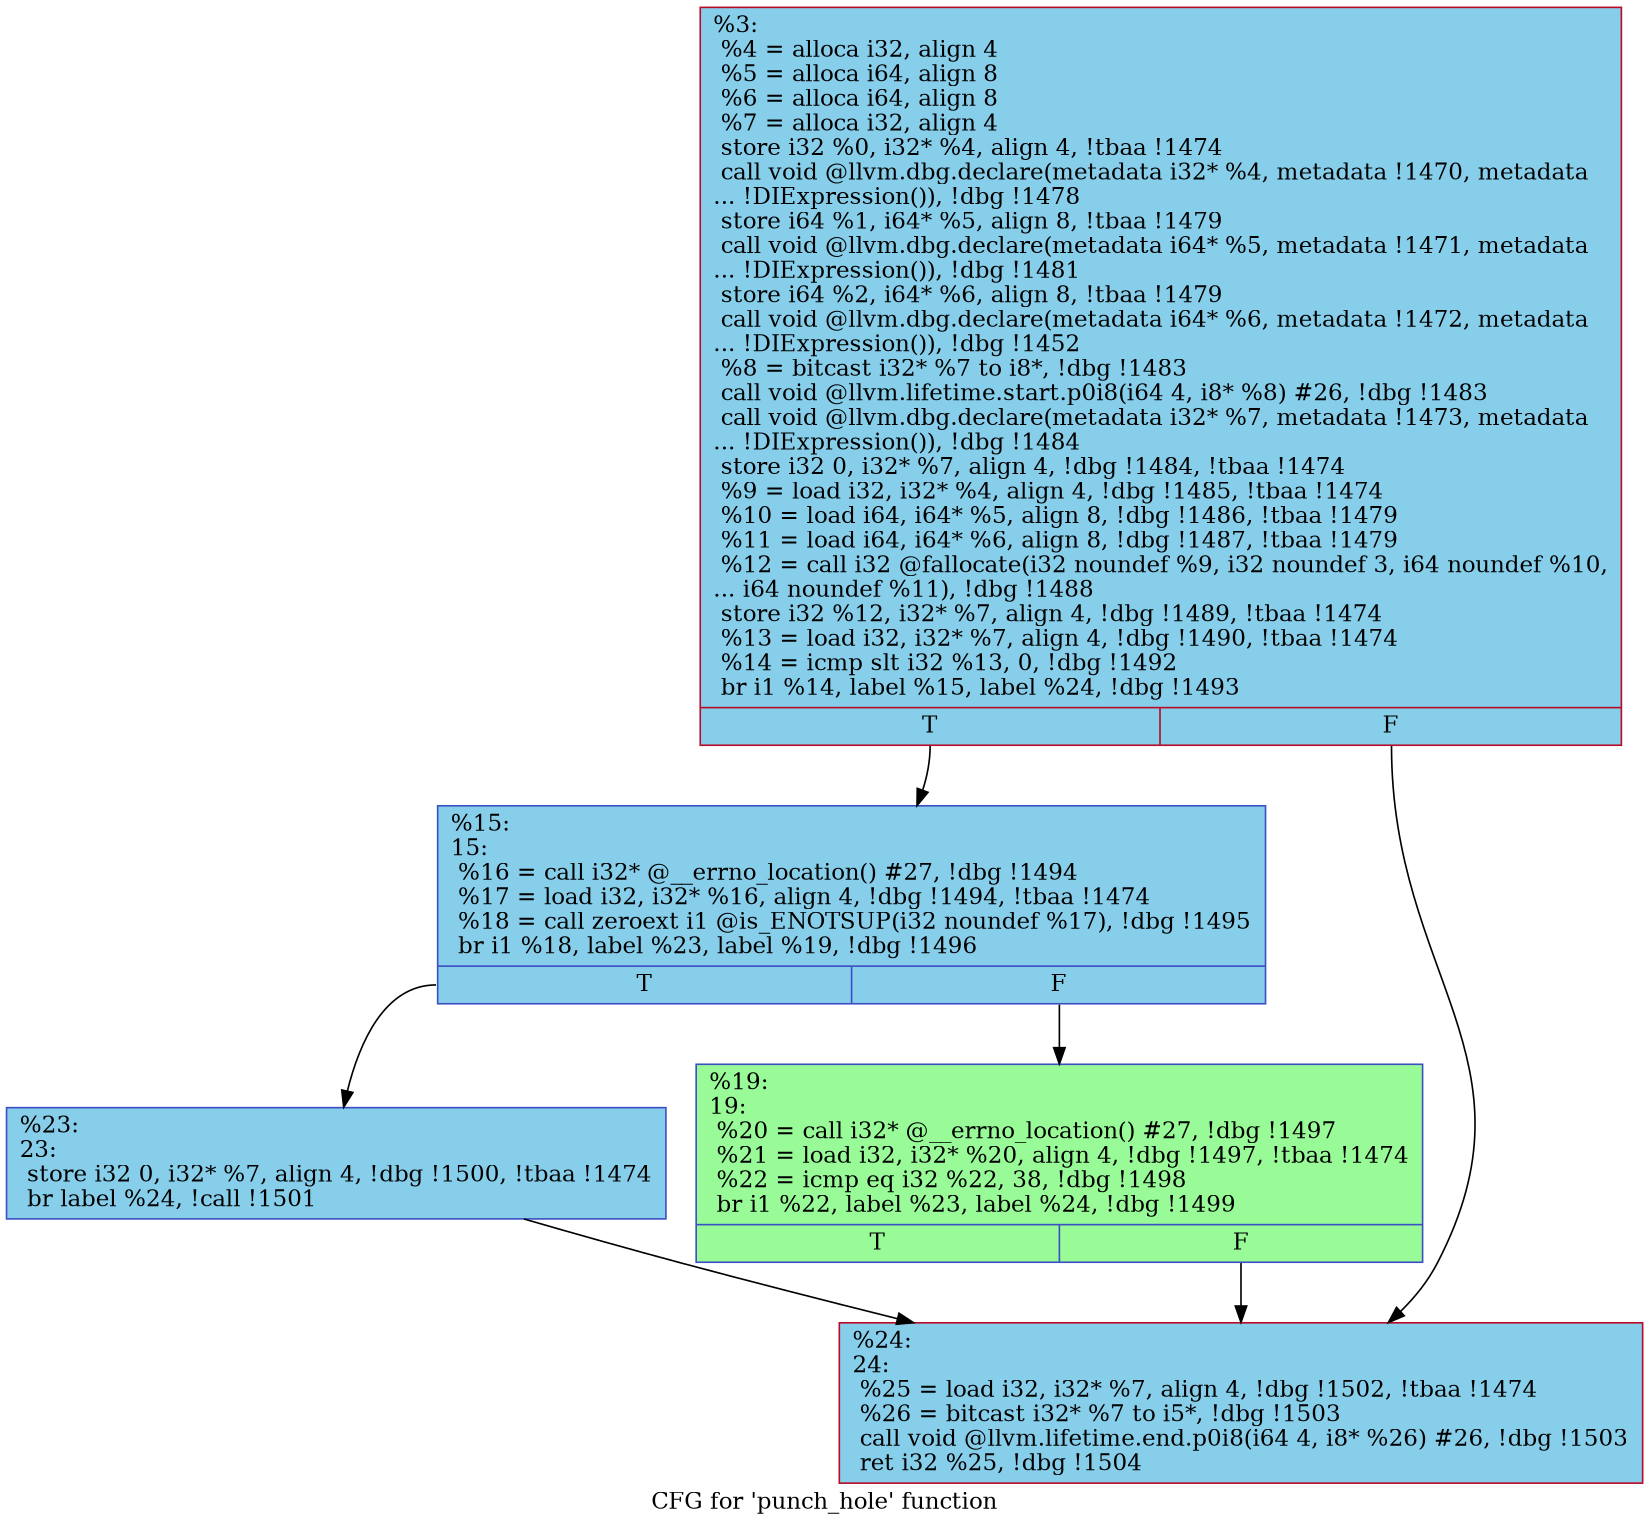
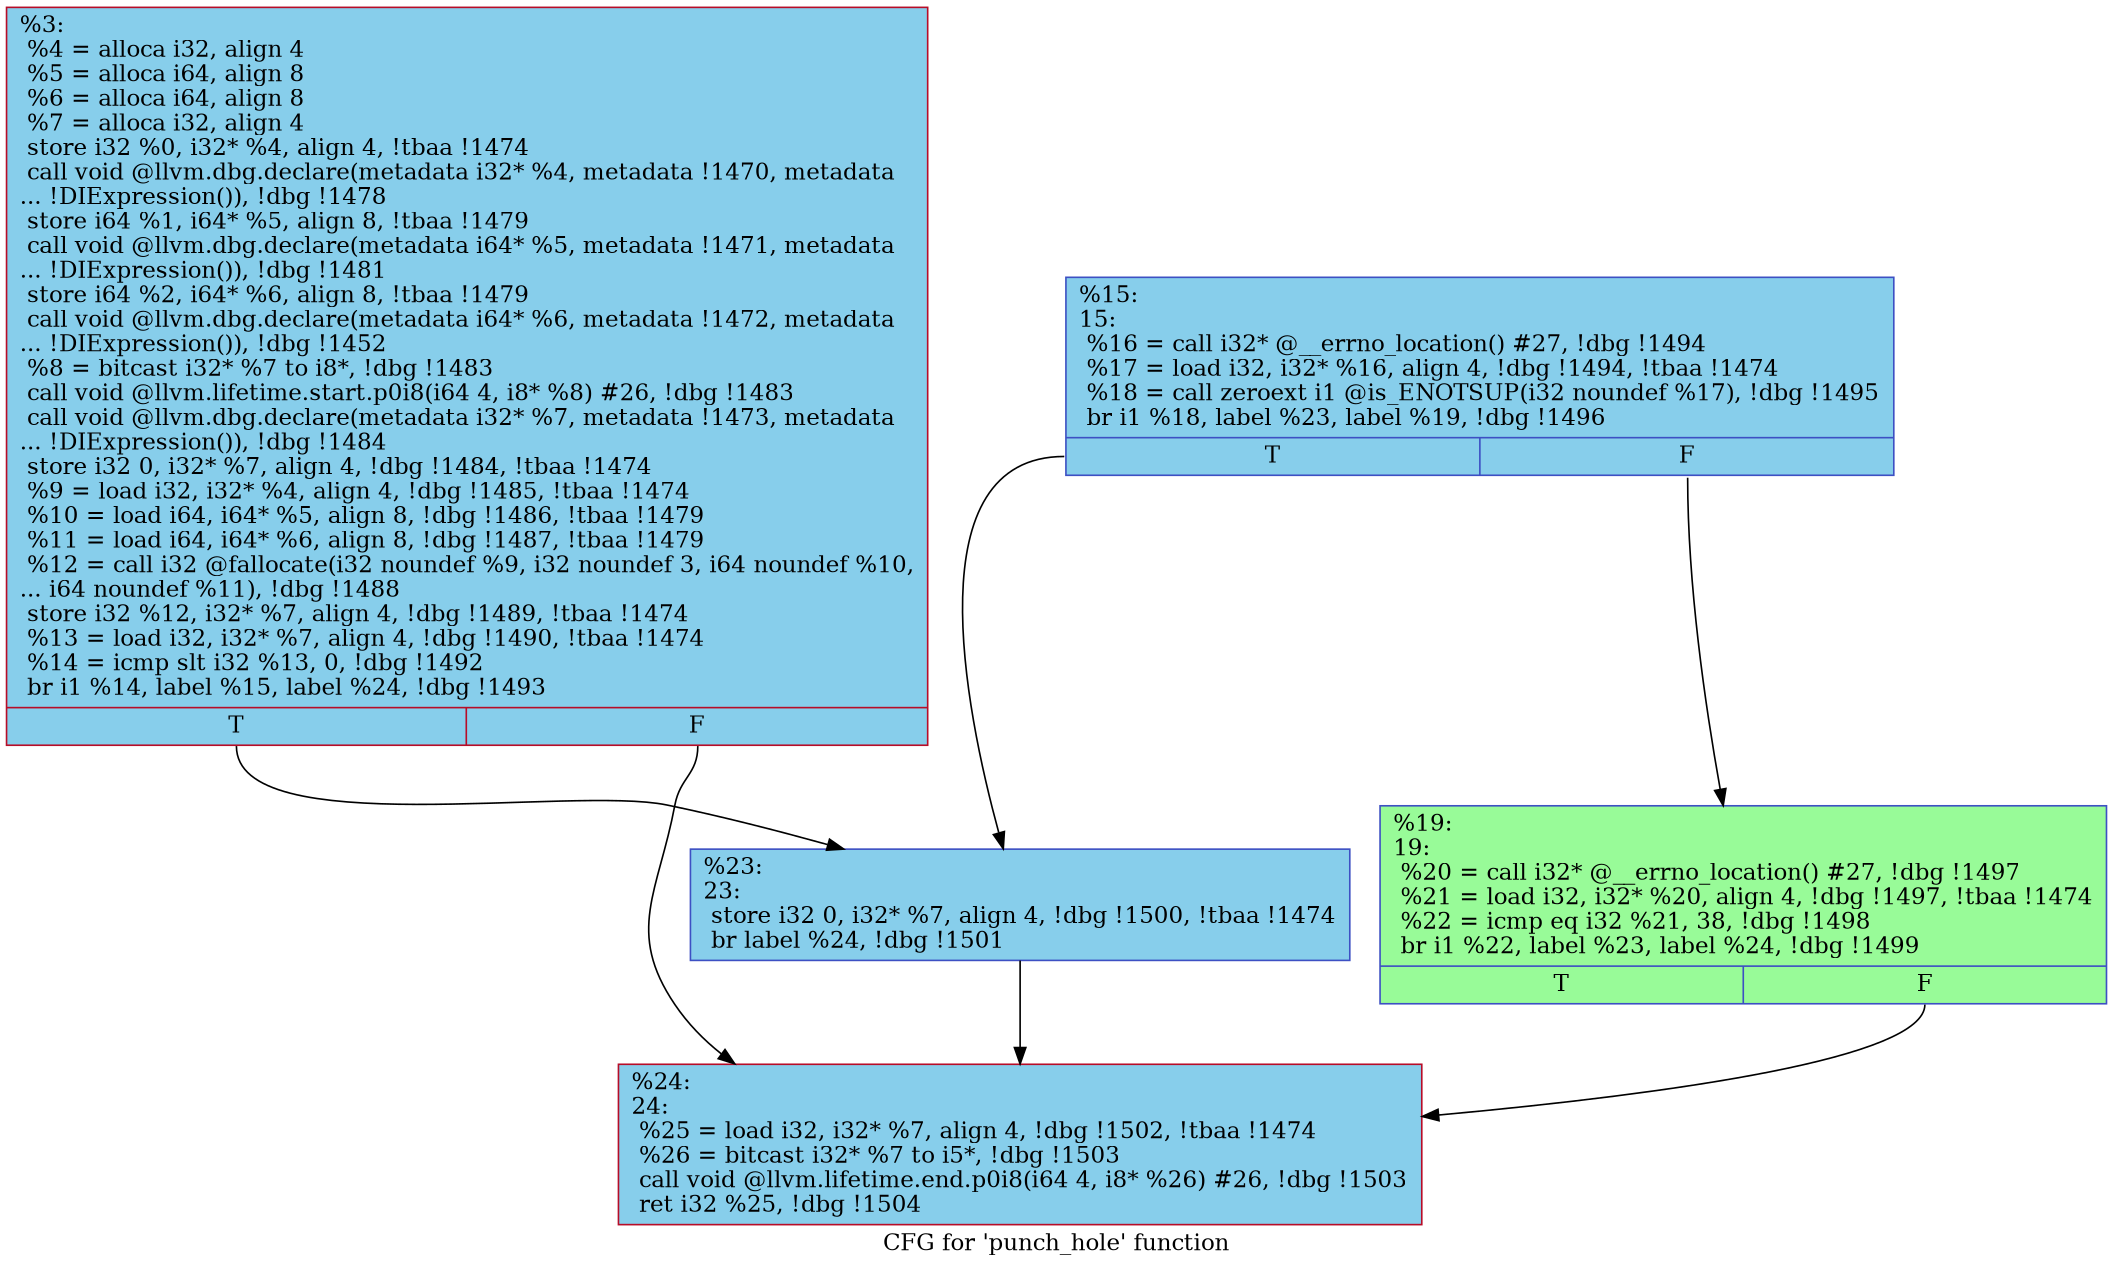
edge "%3:" -> "%15:": now "%3:" -> "%23:"
node "%19:": text "%22 = icmp eq i32 %22, 38, !dbg !1498" -> "%22 = icmp eq i32 %21, 38, !dbg !1498"
node "%23:": text "br label %24, !call !1501" -> "br label %24, !dbg !1501"
